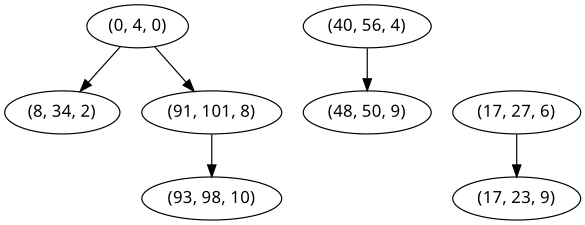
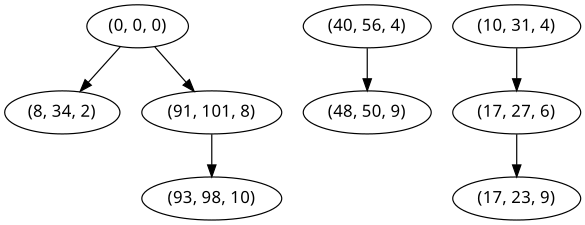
node "(0, 4, 0)": label "(0, 4, 0)" -> "(0, 0, 0)"
node "(10, 31, 4)": added
